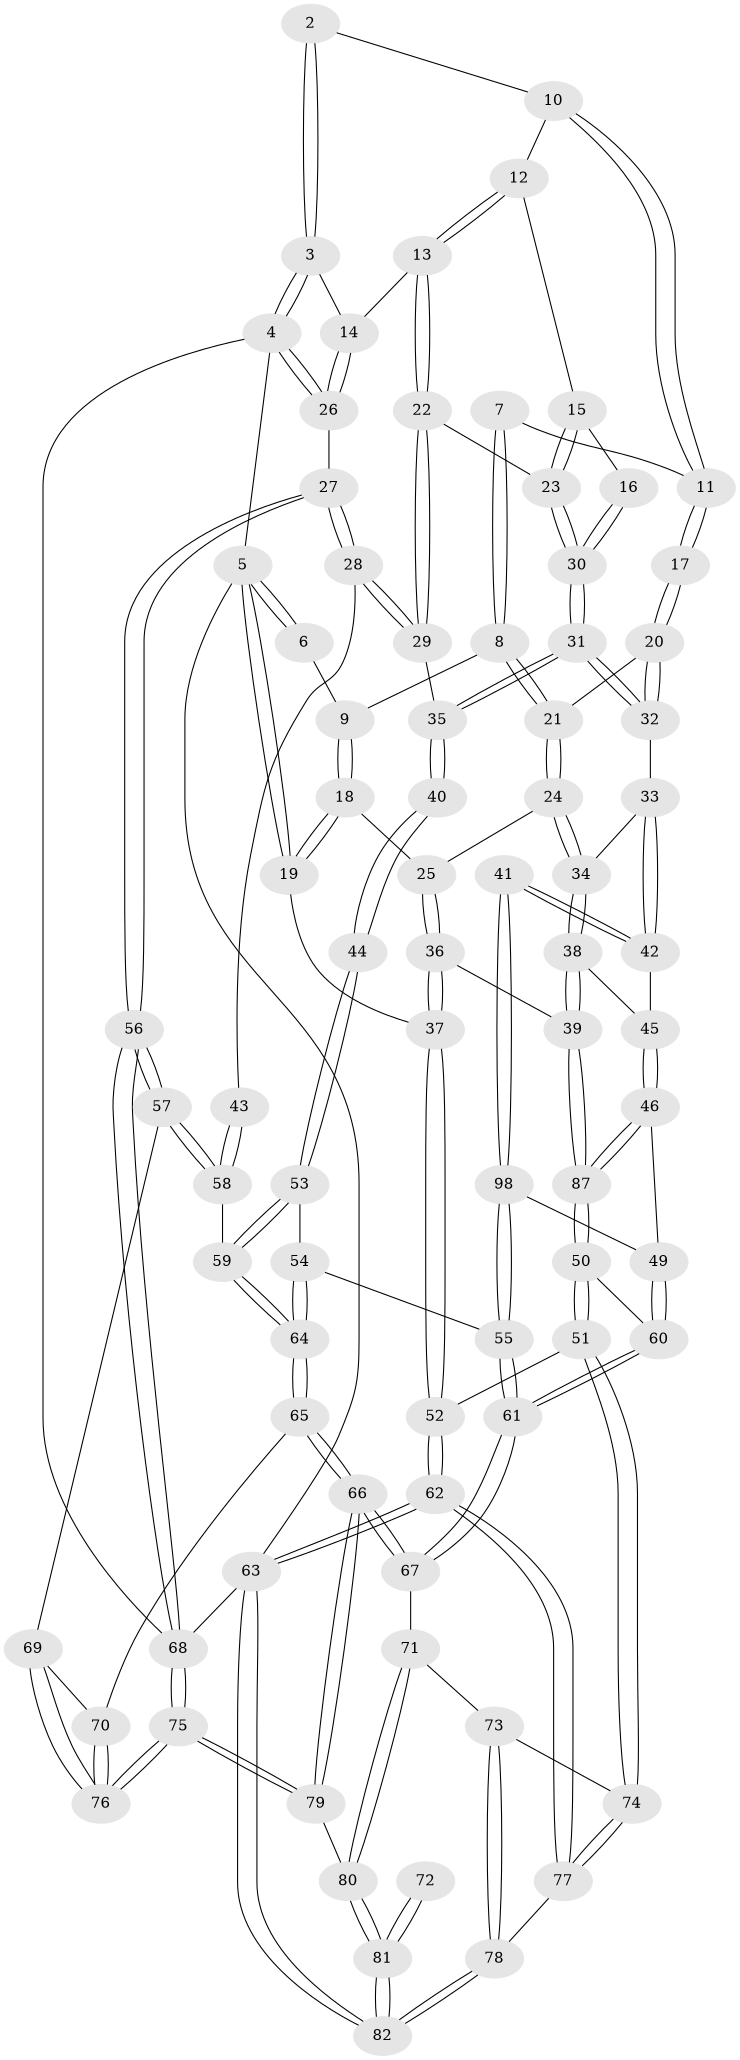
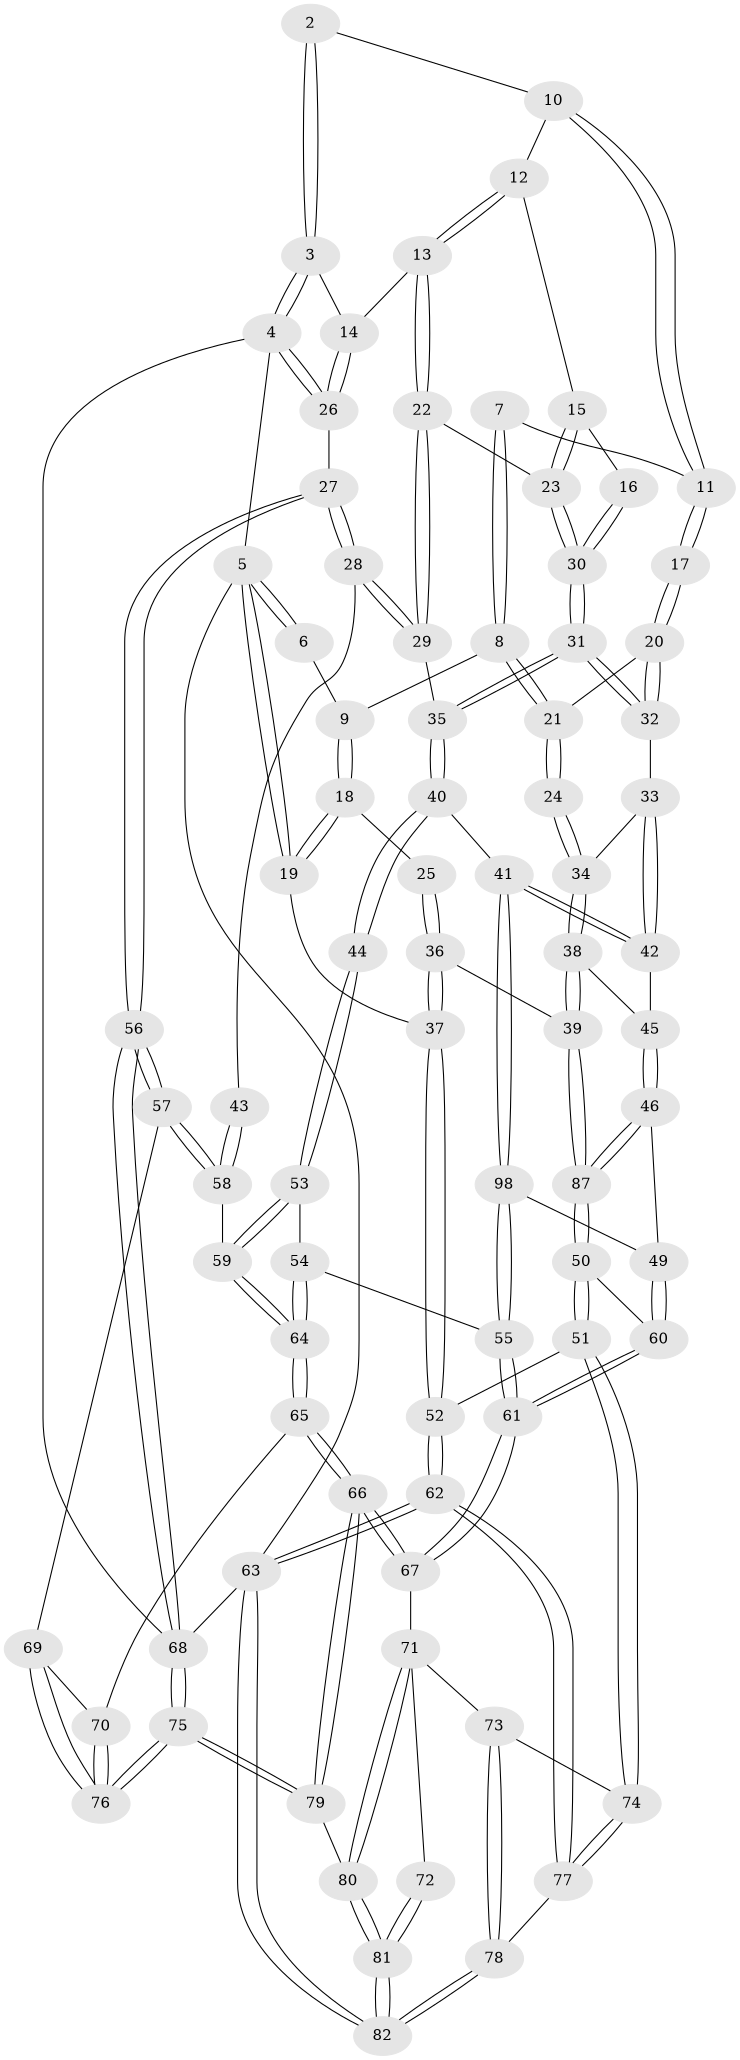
edge "40" -- "41": added
edge "24" -- "25": removed
edge "71" -- "72": added
